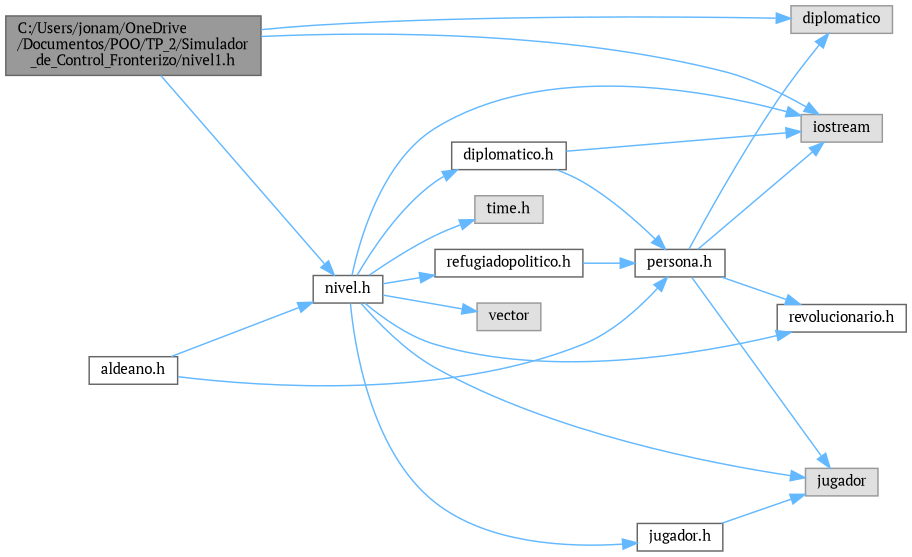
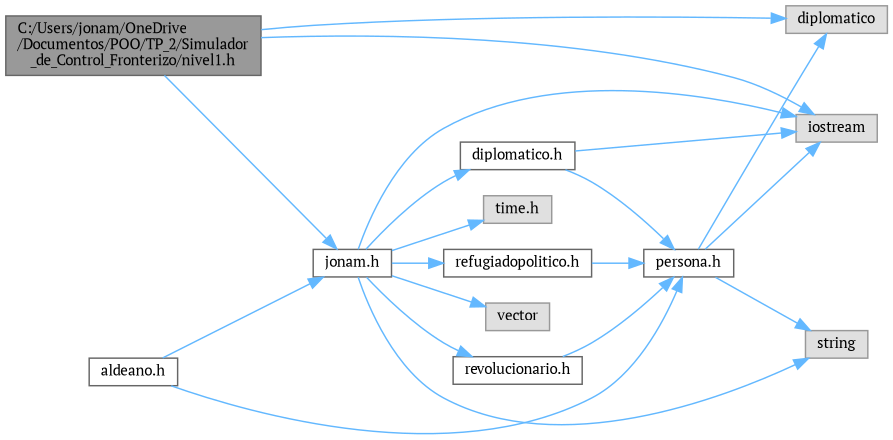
edge "persona.h" -> "revolucionario.h": reversed
node "nivel.h": label "nivel.h" -> "jonam.h"
node "jugador": label "jugador" -> "string"
node "jugador.h": removed
